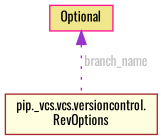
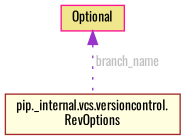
node "pip._vcs.vcs.versioncontrol. RevOptions": label "pip._vcs.vcs.versioncontrol. RevOptions" -> "pip._internal.vcs.versioncontrol. RevOptions"
